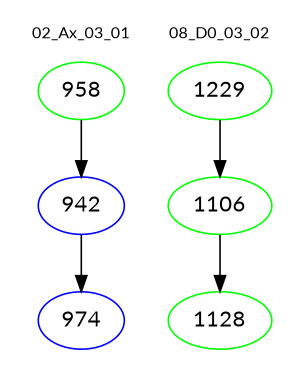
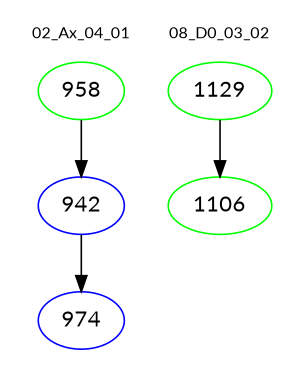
cluster "02_Ax_03_01": label "02_Ax_03_01" -> "02_Ax_04_01"
node "1229": label "1229" -> "1129"
node "1128": removed
